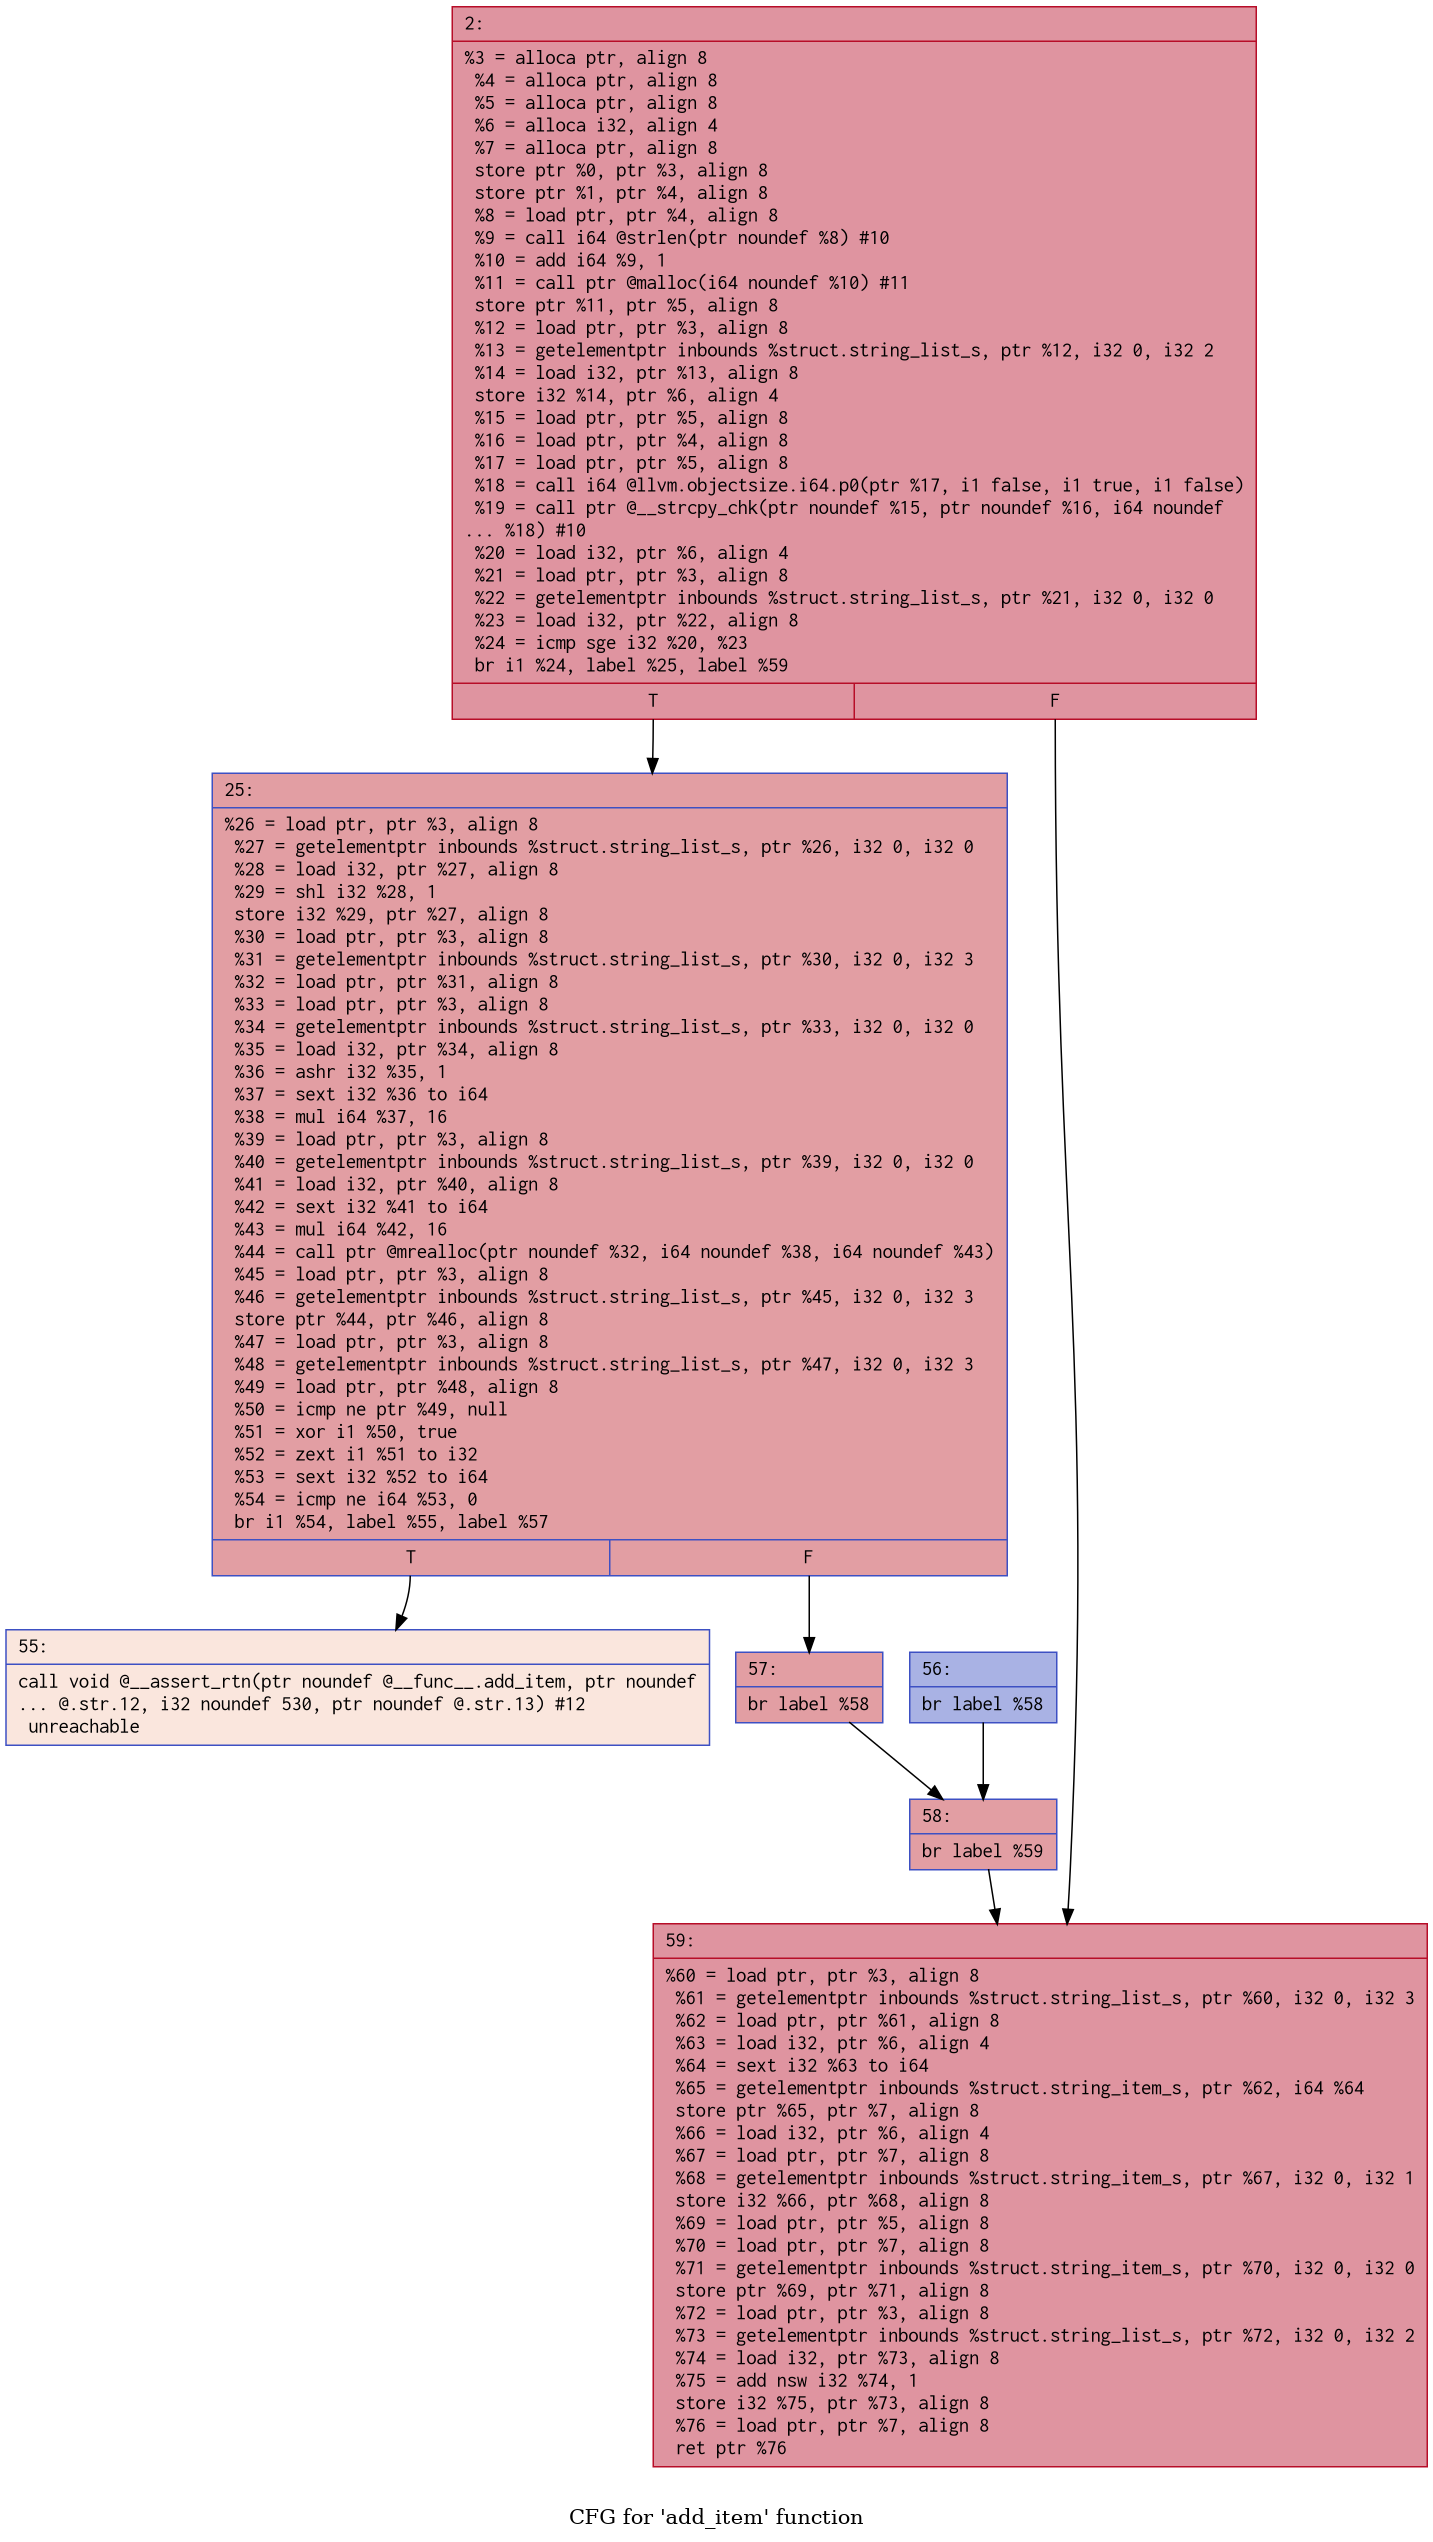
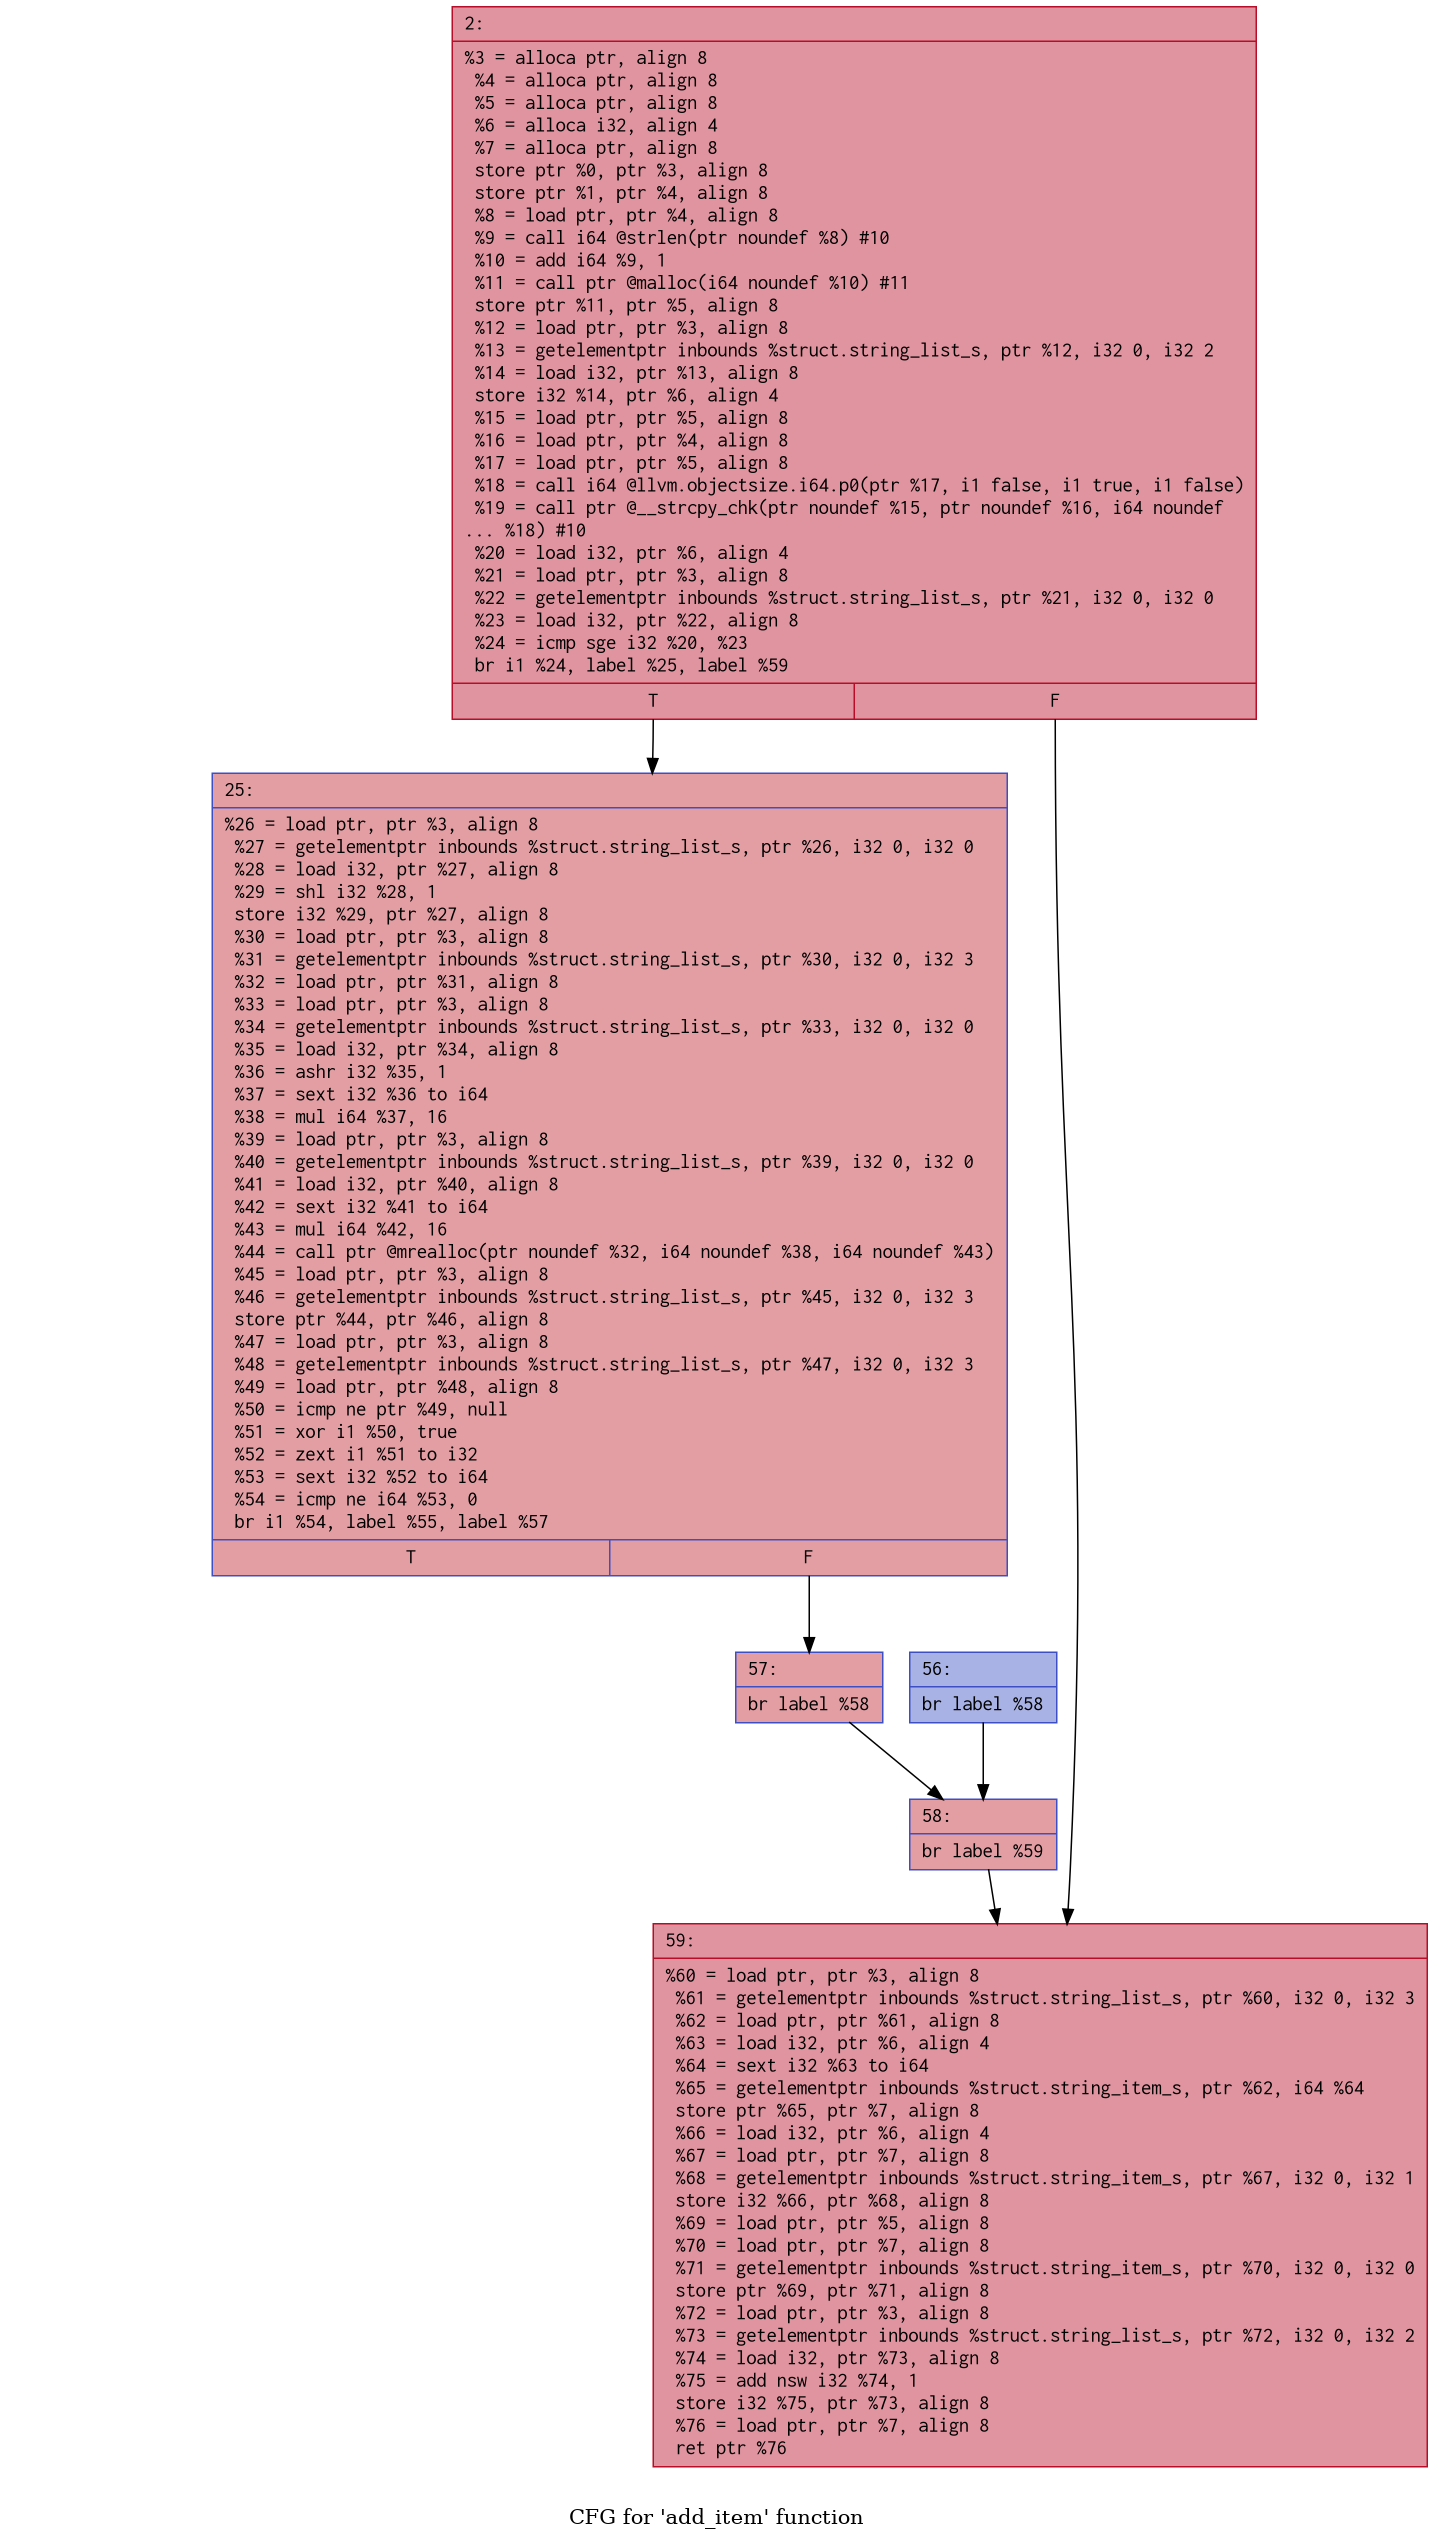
node "55:": removed
